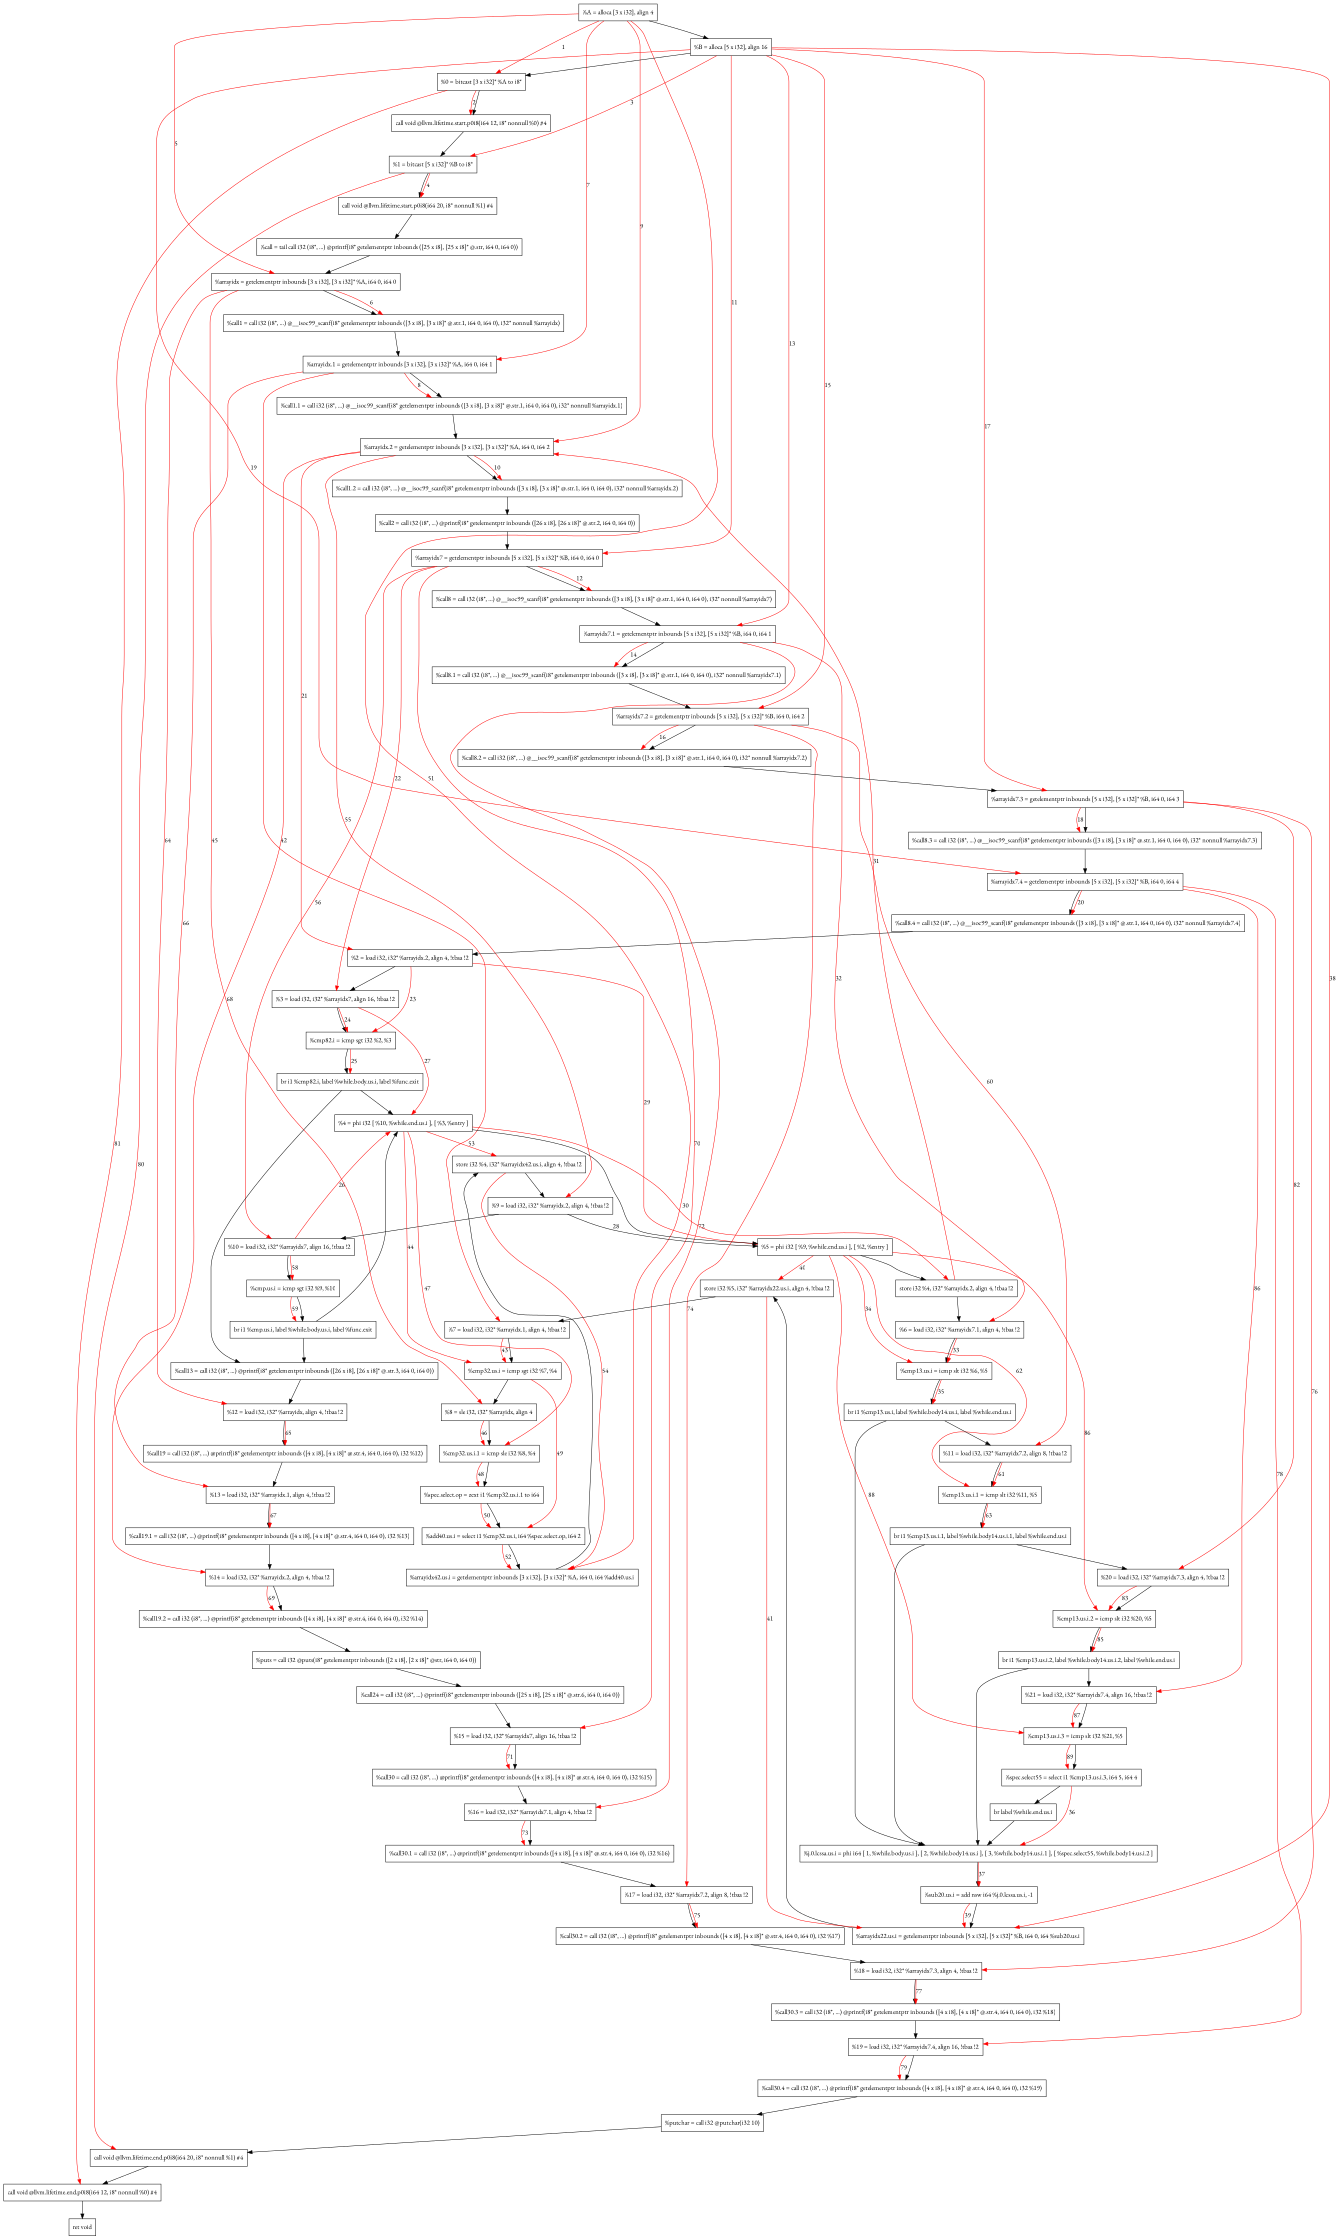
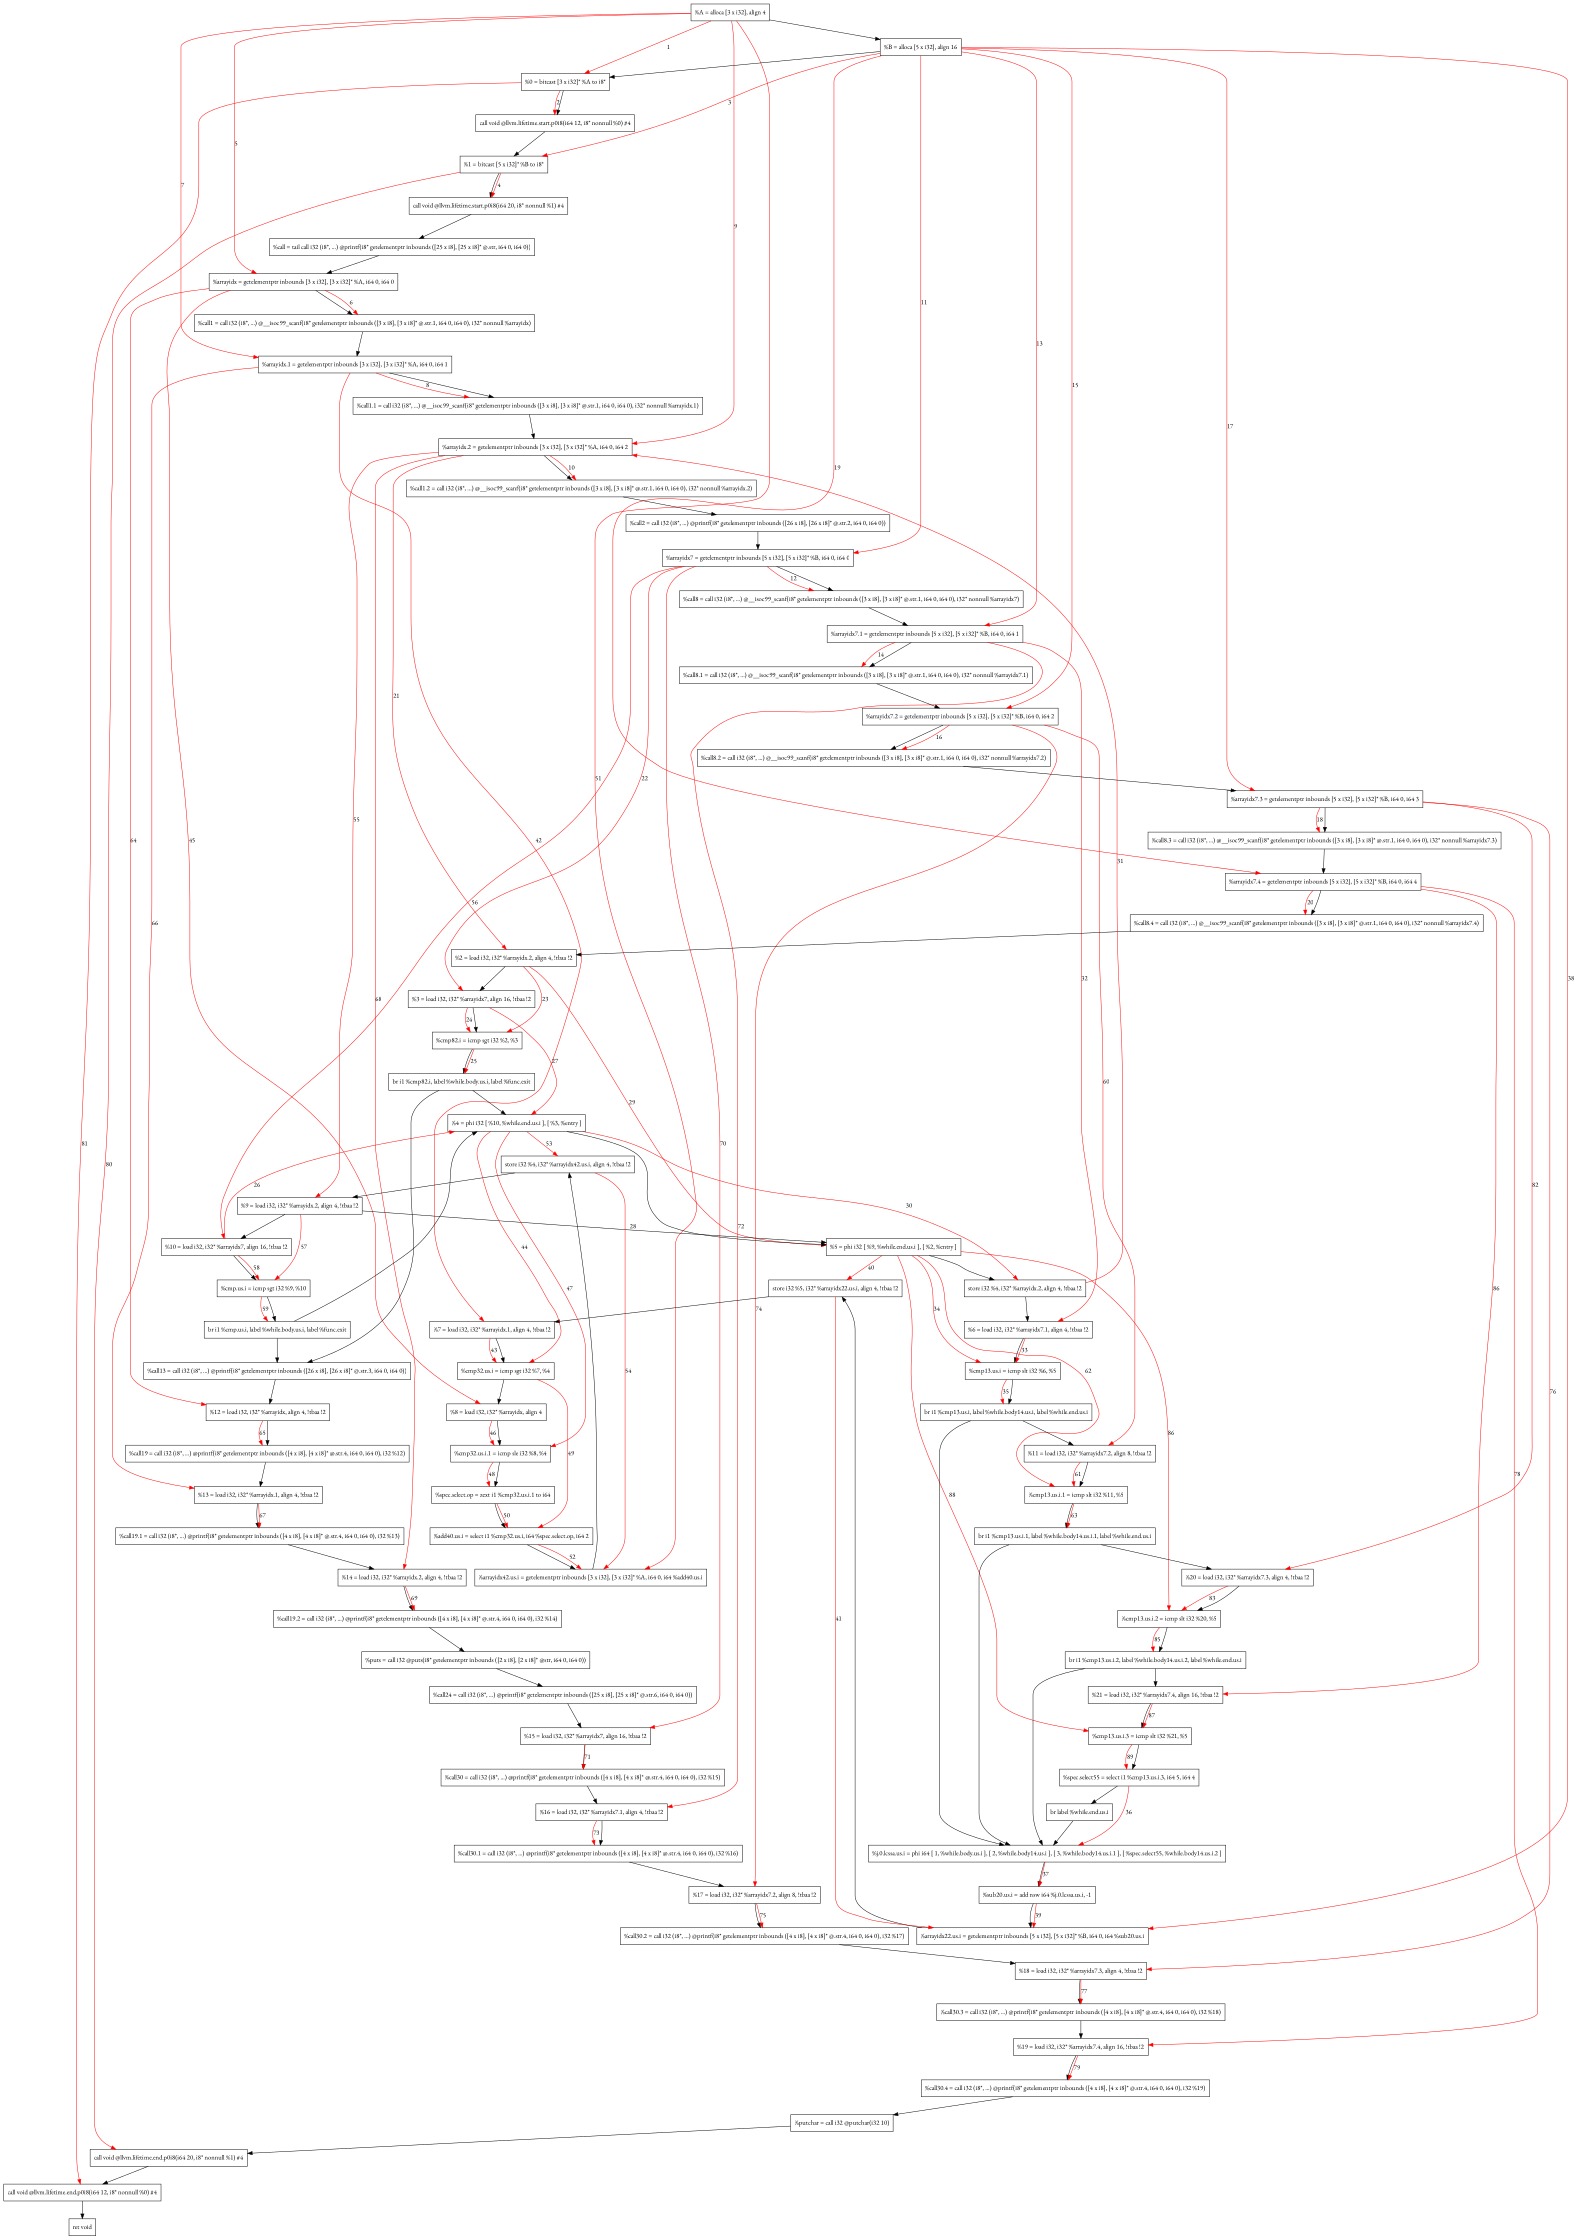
edge "%9 = load i32, i32* %arrayidx.2, align 4, !tbaa !2" -> "%cmp.us.i = icmp sgt i32 %9, %10": added, label "57"
node "%8 = sle i32, i32* %arrayidx, align 4": label "%8 = sle i32, i32* %arrayidx, align 4" -> "%8 = load i32, i32* %arrayidx, align 4"
